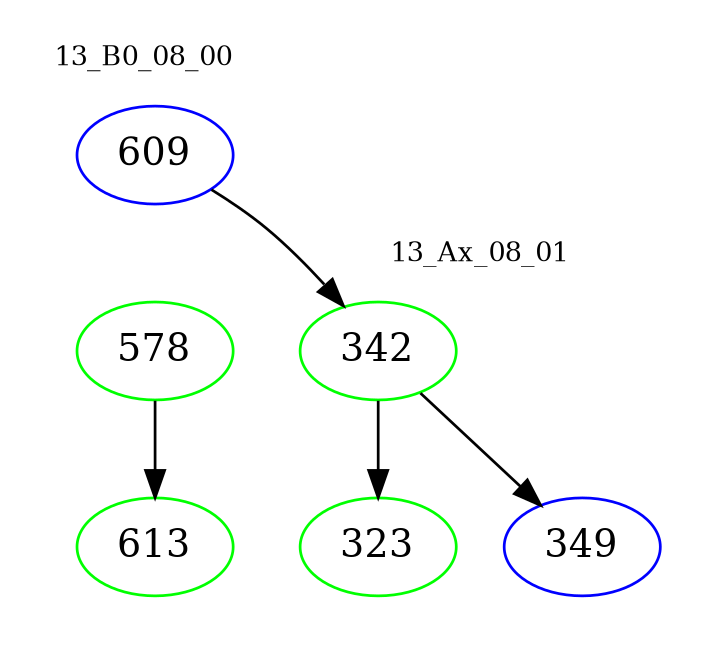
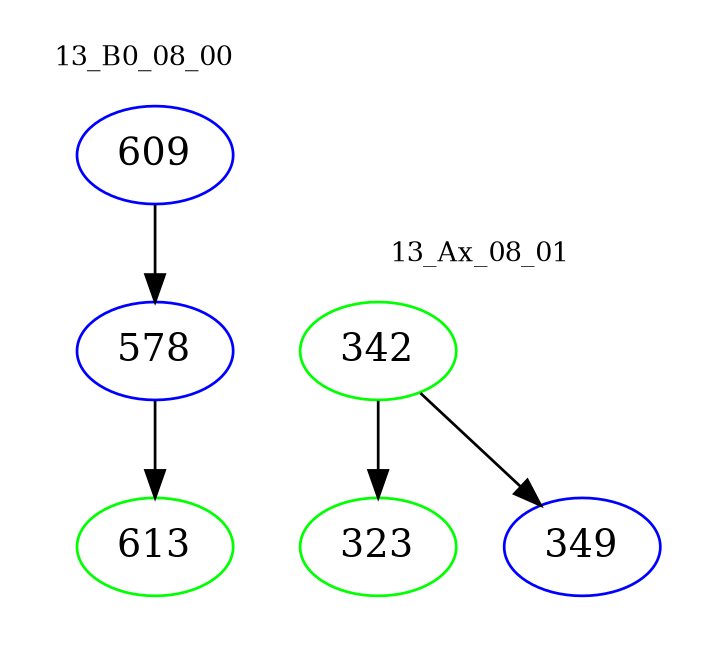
edge "609" -> "342": now "609" -> "578"
node "578": color green -> blue
